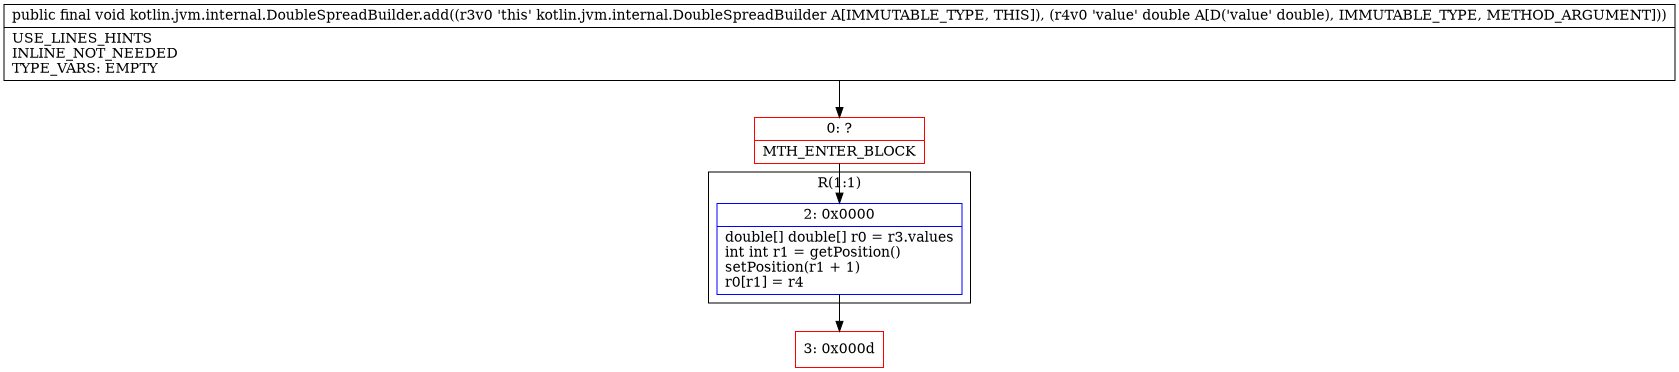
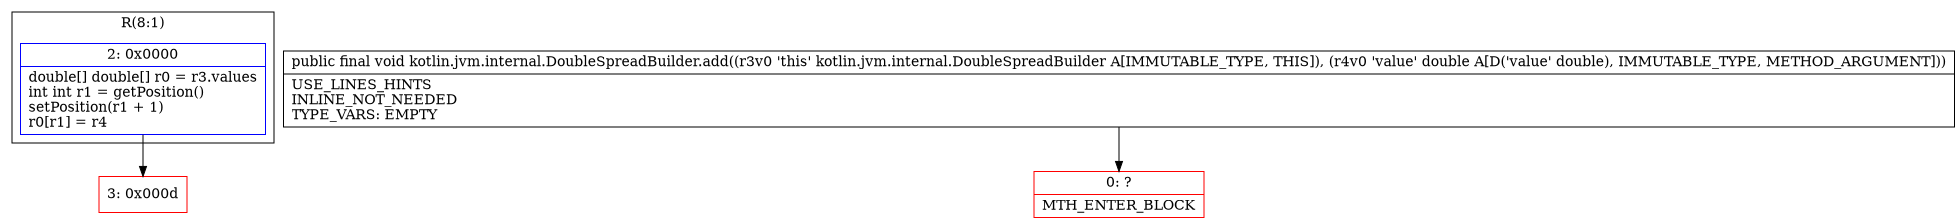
edge "0: ?" -> "2: 0x0000": removed
cluster "R(1:1)": label "R(1:1)" -> "R(8:1)"
